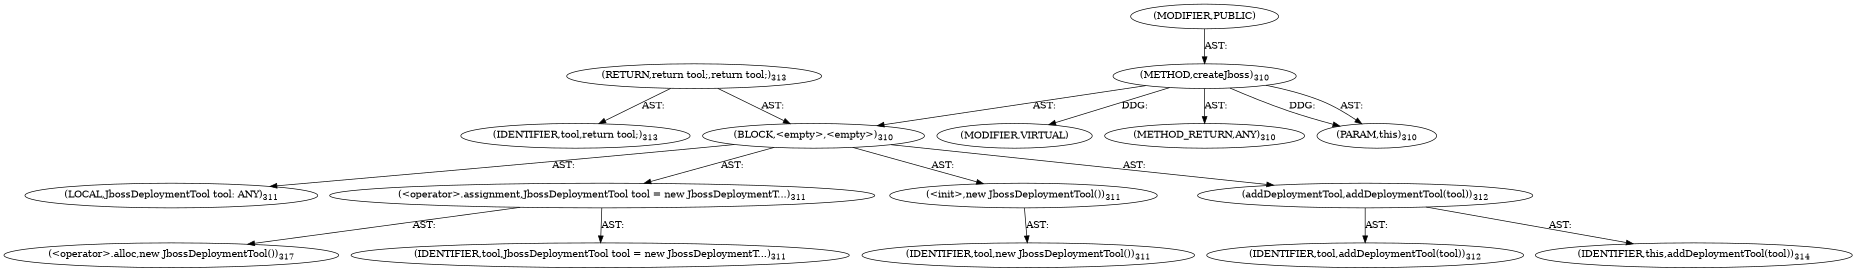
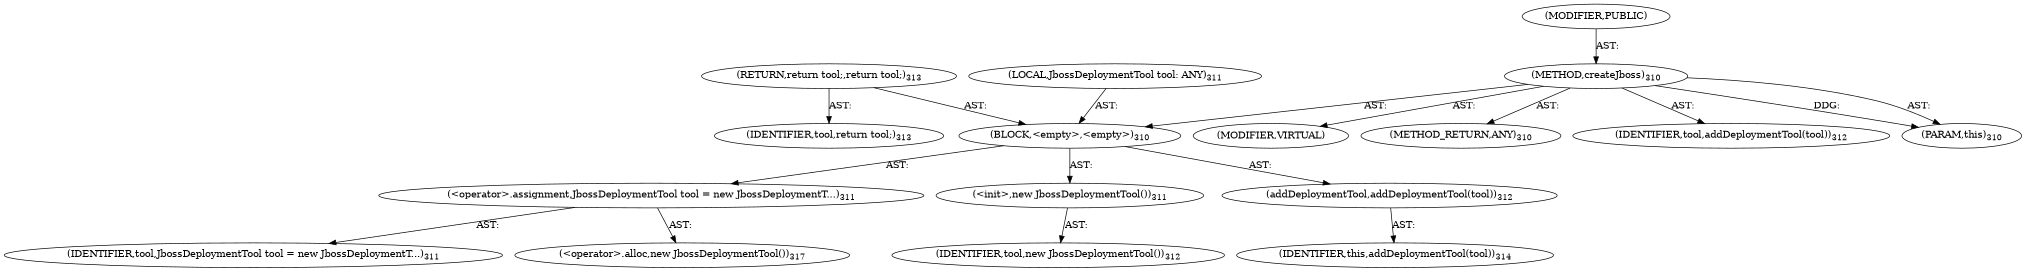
edge "(METHOD,createJboss)" -> "(MODIFIER,VIRTUAL)": label "DDG: " -> "AST: "
edge "(BLOCK,<empty>,<empty>)" -> "(LOCAL,JbossDeploymentTool tool: ANY)": reversed
edge "(addDeploymentTool,addDeploymentTool(tool))" -> "(IDENTIFIER,tool,addDeploymentTool(tool))": now "(METHOD,createJboss)" -> "(IDENTIFIER,tool,addDeploymentTool(tool))"
node "(IDENTIFIER,tool,new JbossDeploymentTool())": text "311" -> "312"
